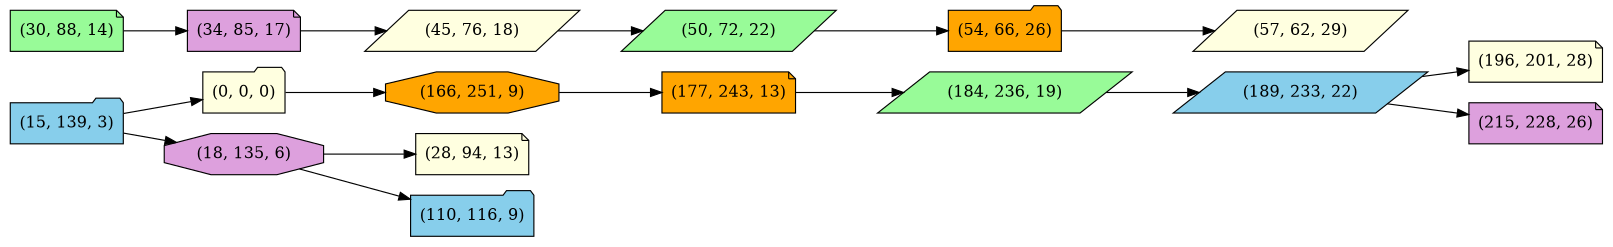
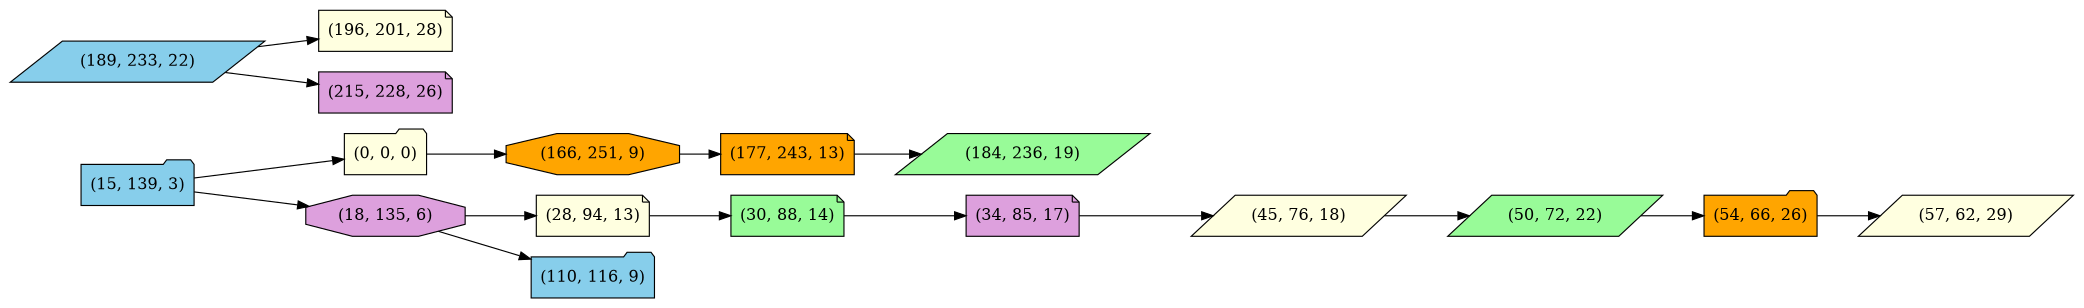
edge "(184, 236, 19)" -> "(189, 233, 22)": removed
edge "(28, 94, 13)" -> "(30, 88, 14)": added
